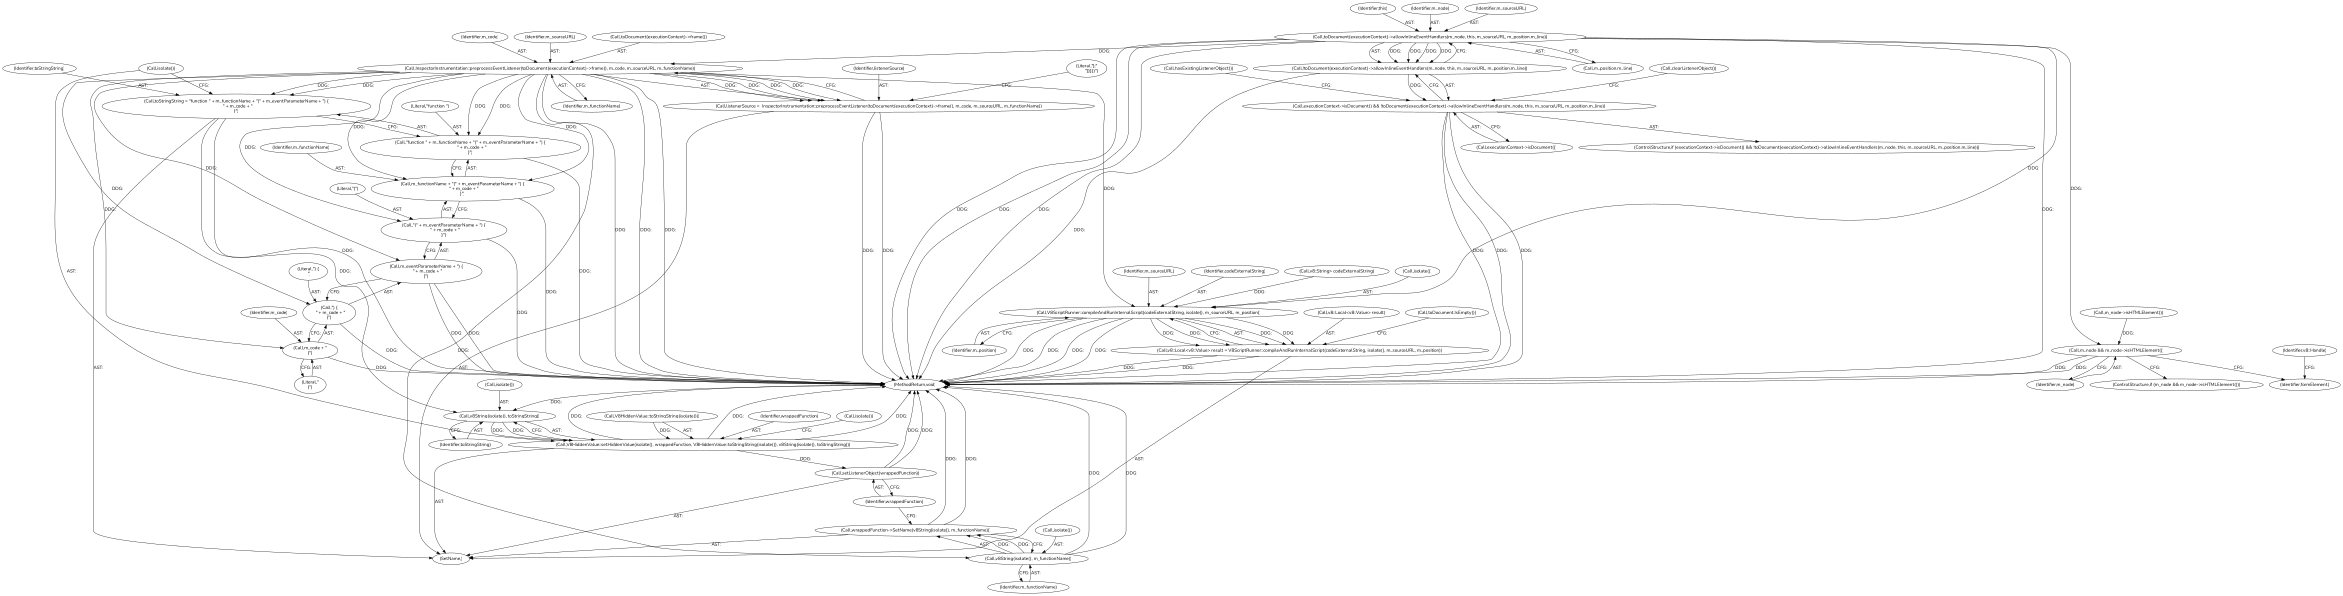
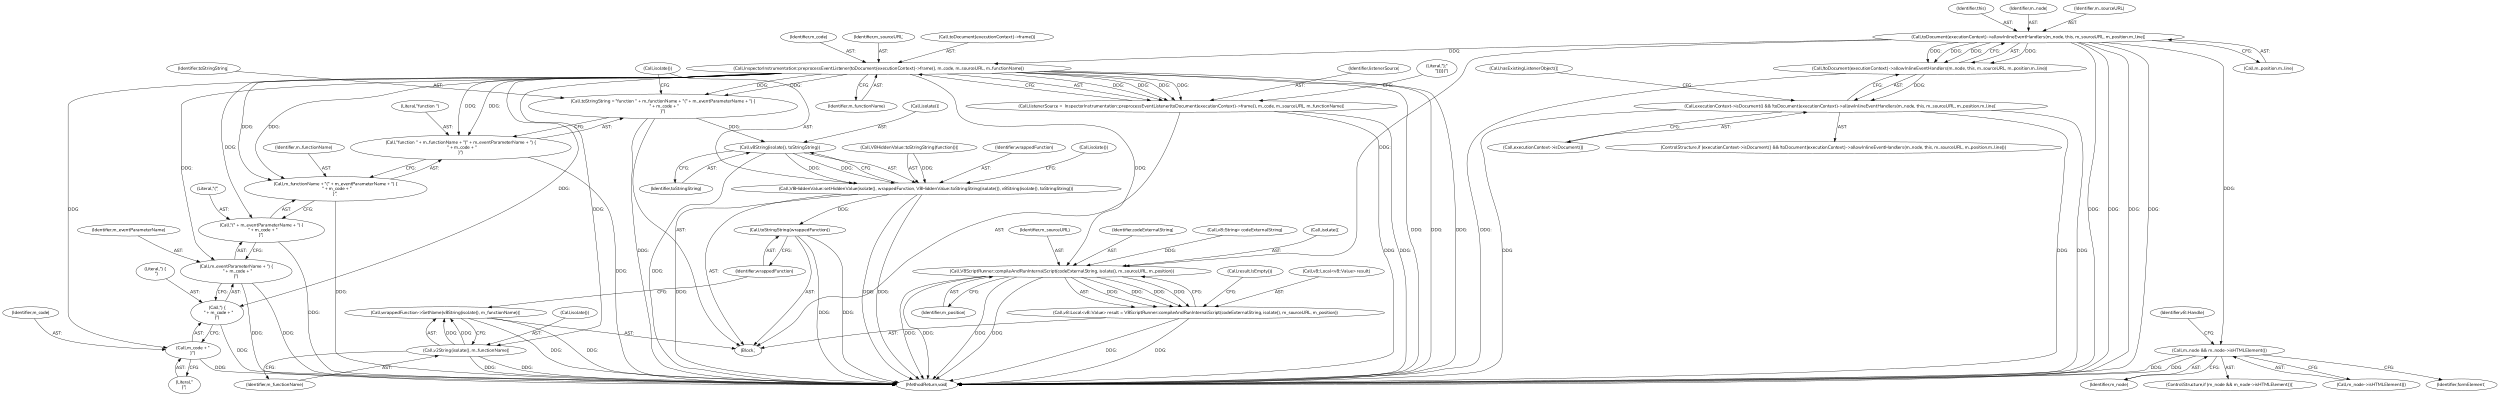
node "(Call,clearListenerObject())": removed
node "(Identifier,m_eventParameterName)": added
node "(Call,toDocument.IsEmpty())": label "(Call,toDocument.IsEmpty())" -> "(Call,result.IsEmpty())"
edge "(Call,m_node->isHTMLElement())" -> "(Call,m_node && m_node->isHTMLElement())": label "DDG: " -> "AST: "
edge "(Identifier,v8::Handle)" -> "(Identifier,formElement)": now "(Identifier,v8::Handle)" -> "(Call,m_node && m_node->isHTMLElement())"
edge "(Call,m_node && m_node->isHTMLElement())" -> "(Call,m_node->isHTMLElement())": added, label "CFG:"
edge "(Call,m_node && m_node->isHTMLElement())" -> "(ControlStructure,if (m_node && m_node->isHTMLElement()))": label "CFG: " -> "AST: "
edge "(MethodReturn,void)" -> "(Call,v8String(isolate(), toStringString))": reversed
node "(Call,V8HiddenValue::toStringString(isolate()))": label "(Call,V8HiddenValue::toStringString(isolate()))" -> "(Call,V8HiddenValue::toStringString(function()))"
node "(Call,setListenerObject(wrappedFunction))": label "(Call,setListenerObject(wrappedFunction))" -> "(Call,toStringString(wrappedFunction))"
node "(SetName,)": label "(SetName,)" -> "(Block,)"
node "(Call,v8String(isolate(), m_functionName))": label "(Call,v8String(isolate(), m_functionName))" -> "(Call,v2String(isolate(), m_functionName))"
